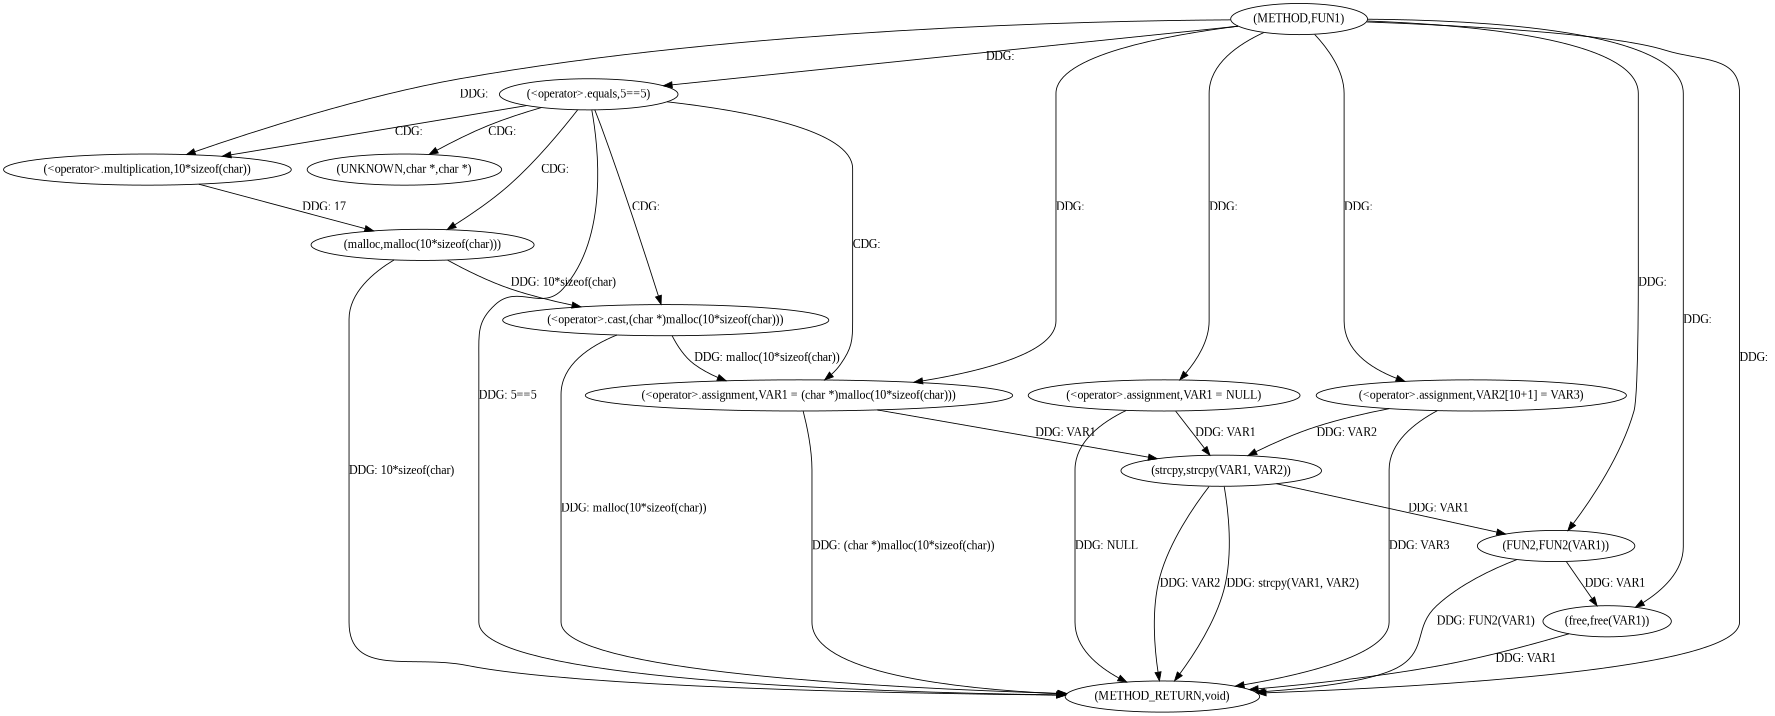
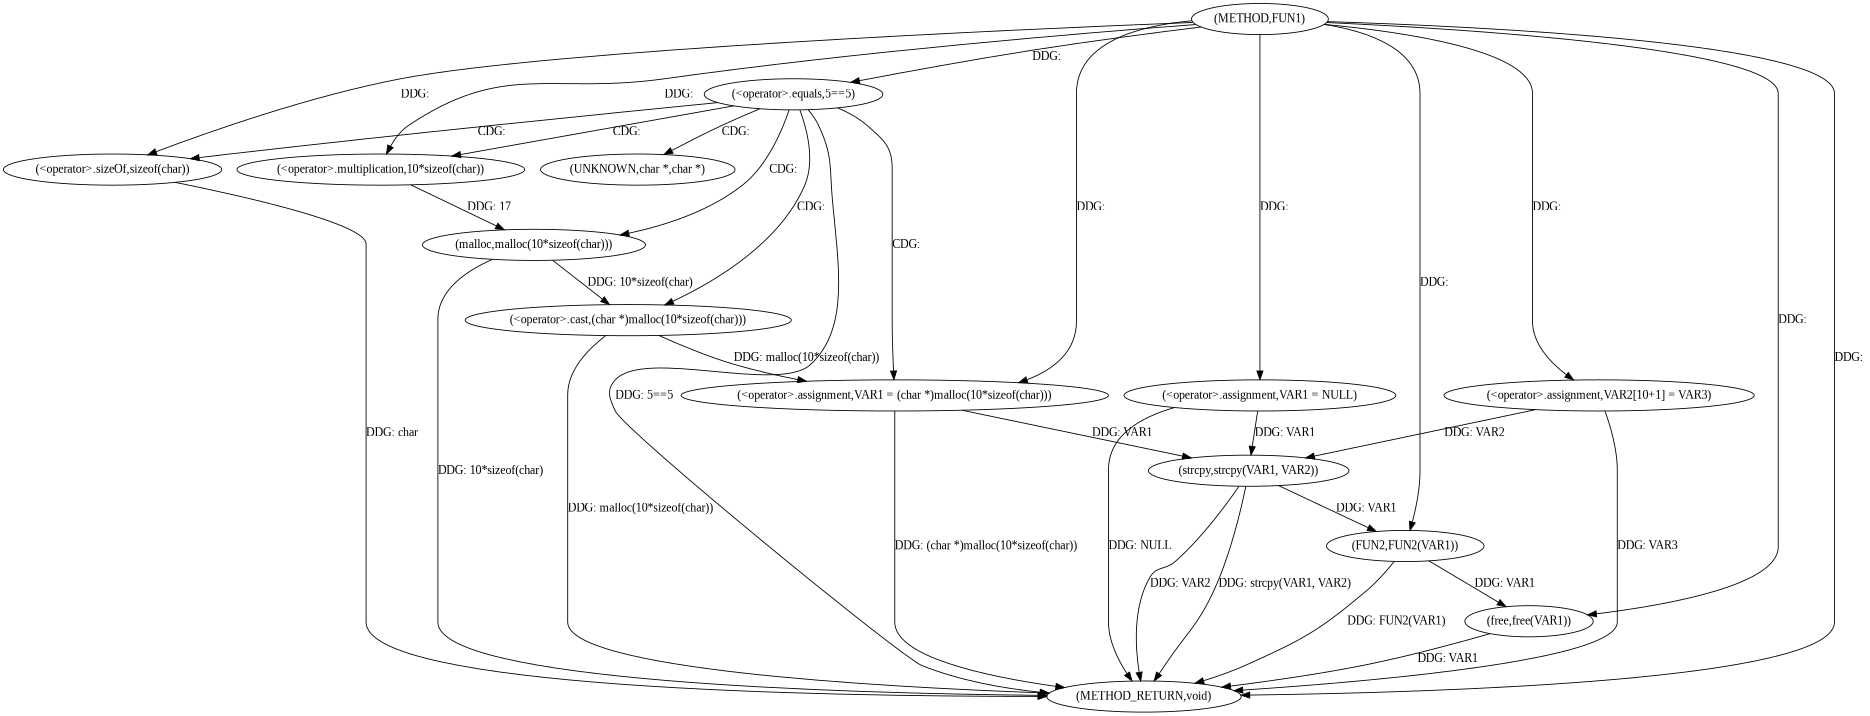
node "(<operator>.sizeOf,sizeof(char))": added
